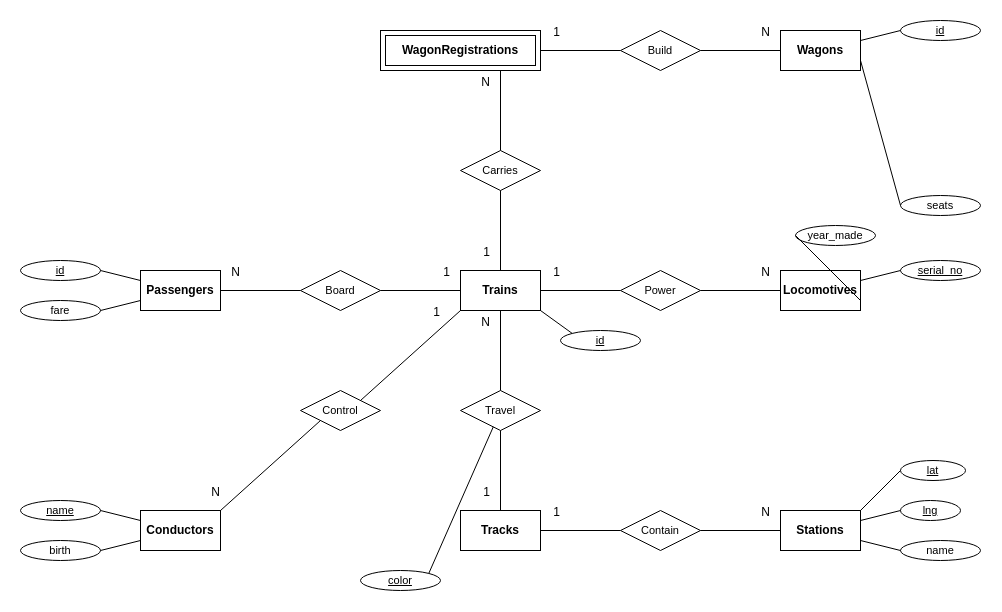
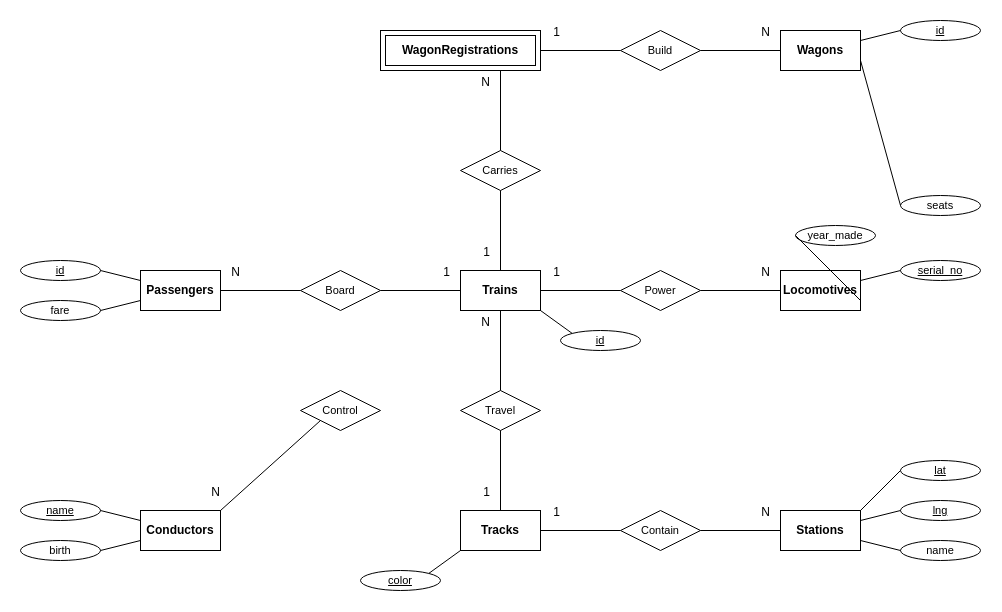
edge "Trains" -- "Control": removed, label "1"
node "lat": size 65x20 -> 80x20
edge "Travel" -- "color": now "Tracks" -- "color"
node "lng": size 60x20 -> 80x20
